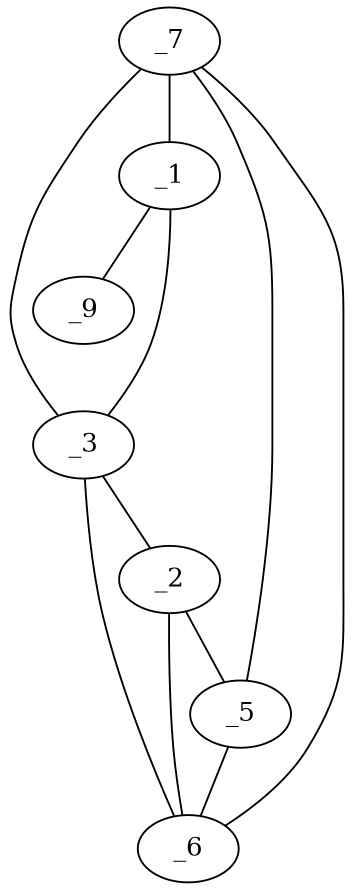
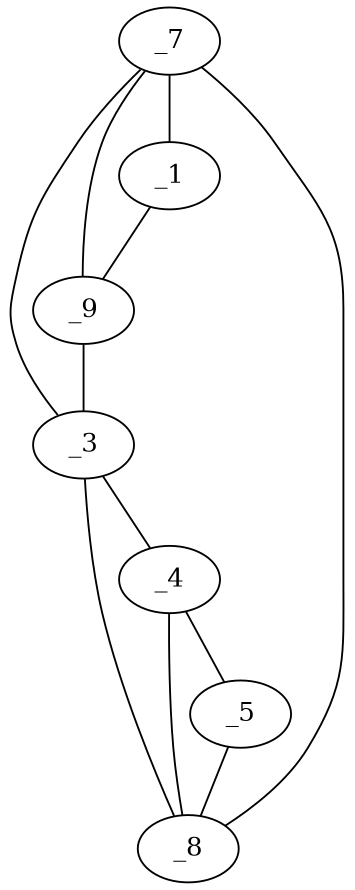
edge "_1" -- "_3": now "_9" -- "_3"
edge "_7" -- "_5": now "_7" -- "_9"
node "_2": label "_2" -> "_4"
node "_6": label "_6" -> "_8"
